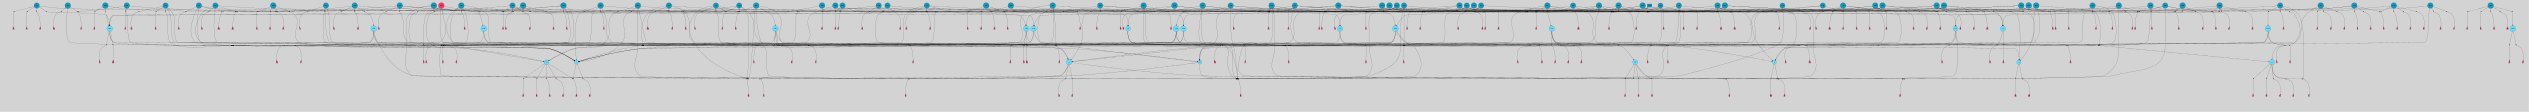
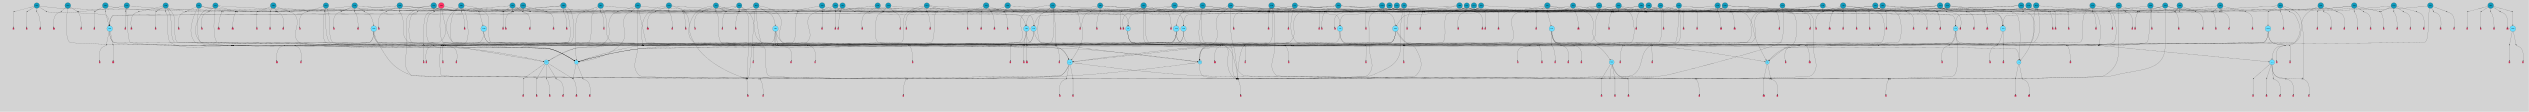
node "T488": shape box -> circle
